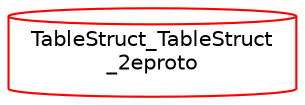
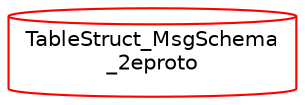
node "TableStruct_TableStruct _2eproto": label "TableStruct_TableStruct _2eproto" -> "TableStruct_MsgSchema _2eproto"
